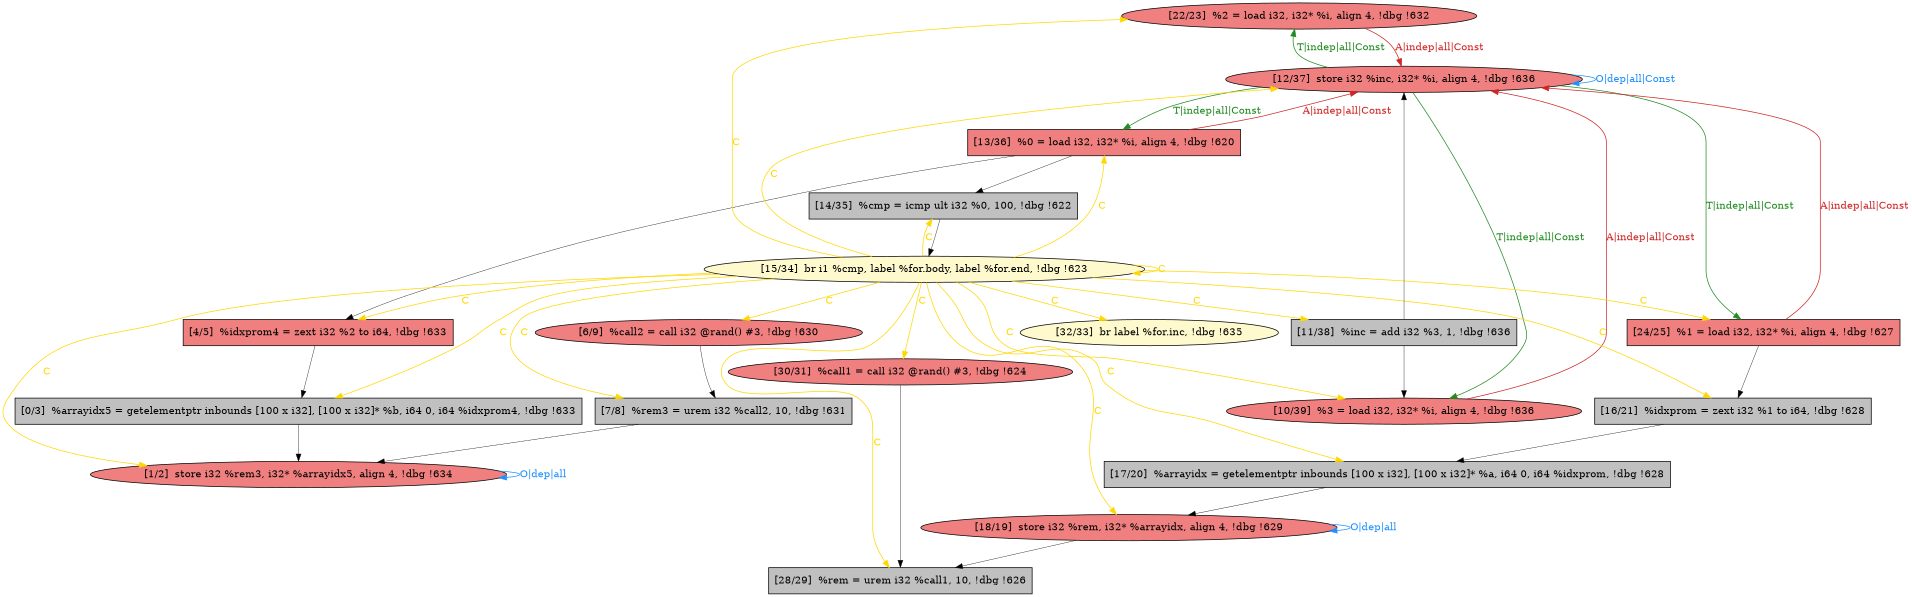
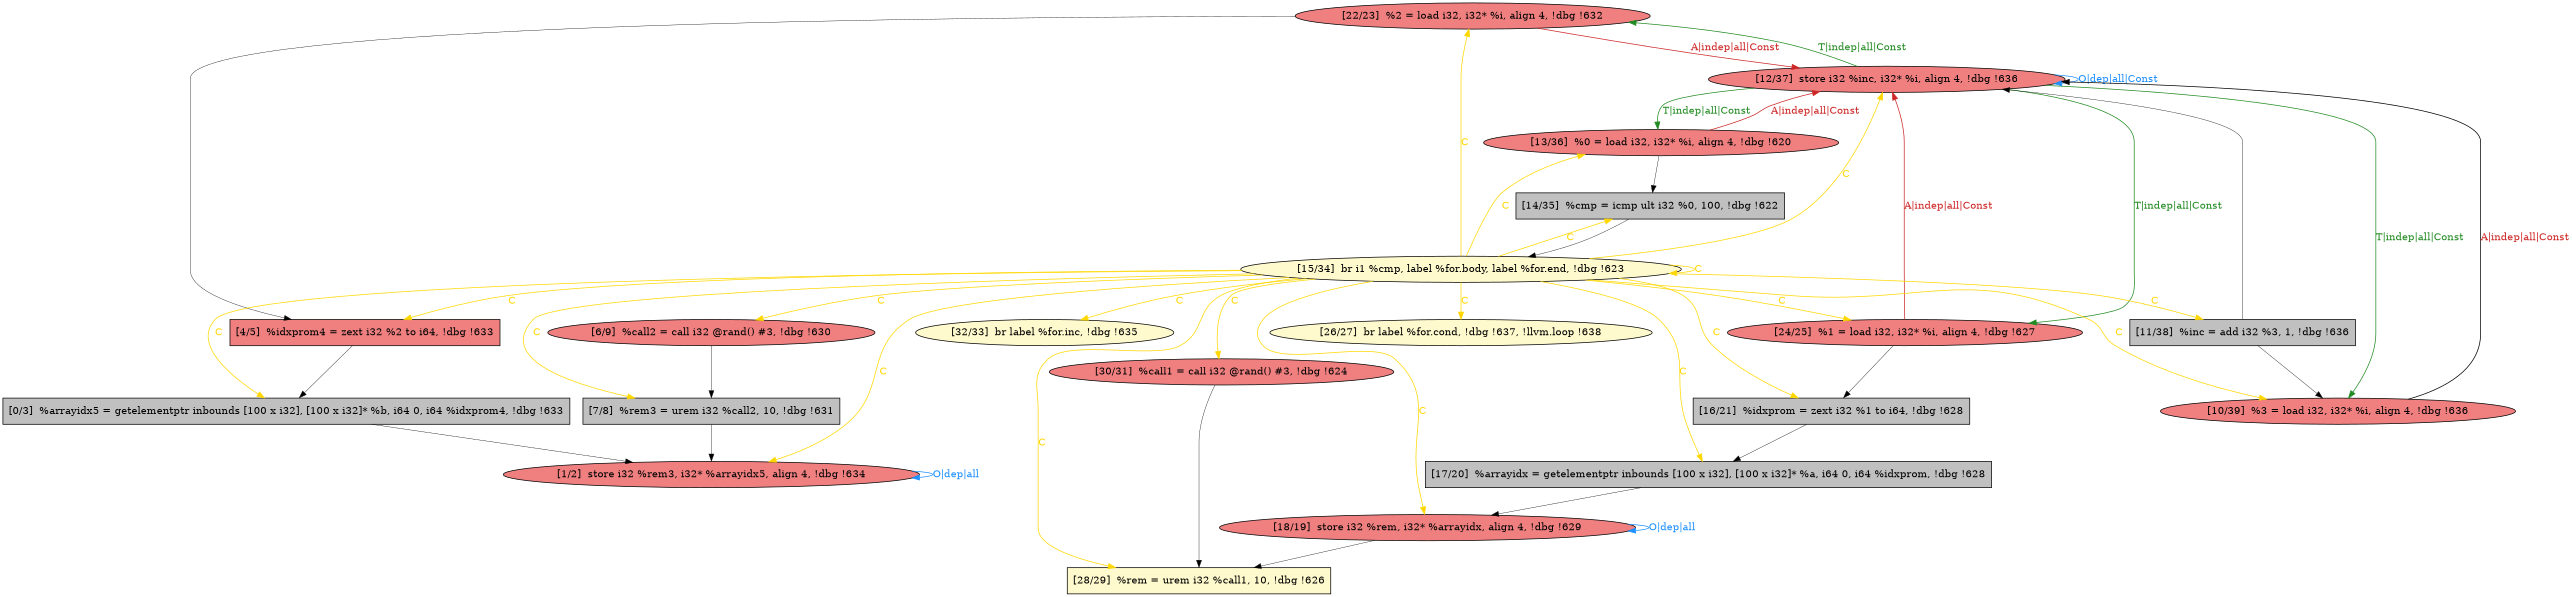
node "[13/36]  %0 = load i32, i32* %i, align 4, !dbg !620": shape box -> ellipse
edge "[13/36]  %0 = load i32, i32* %i, align 4, !dbg !620" -> "[4/5]  %idxprom4 = zext i32 %2 to i64, !dbg !633": now "[22/23]  %2 = load i32, i32* %i, align 4, !dbg !632" -> "[4/5]  %idxprom4 = zext i32 %2 to i64, !dbg !633"
edge "[10/39]  %3 = load i32, i32* %i, align 4, !dbg !636" -> "[12/37]  store i32 %inc, i32* %i, align 4, !dbg !636": color firebrick3 -> black
node "[26/27]  br label %for.cond, !dbg !637, !llvm.loop !638": added
node "[24/25]  %1 = load i32, i32* %i, align 4, !dbg !627": shape box -> ellipse
node "[28/29]  %rem = urem i32 %call1, 10, !dbg !626": fillcolor grey -> lemonchiffon
